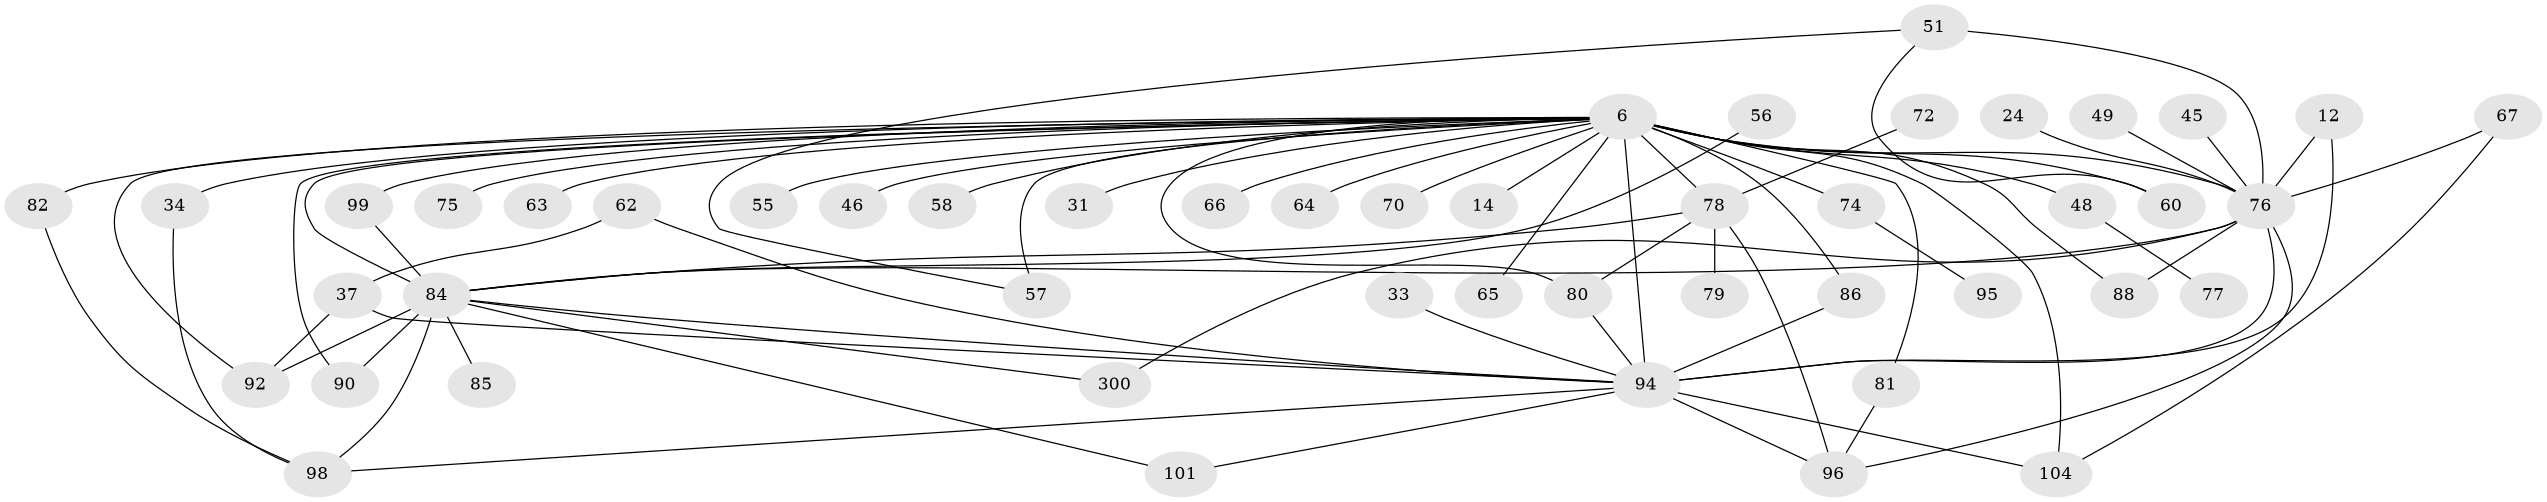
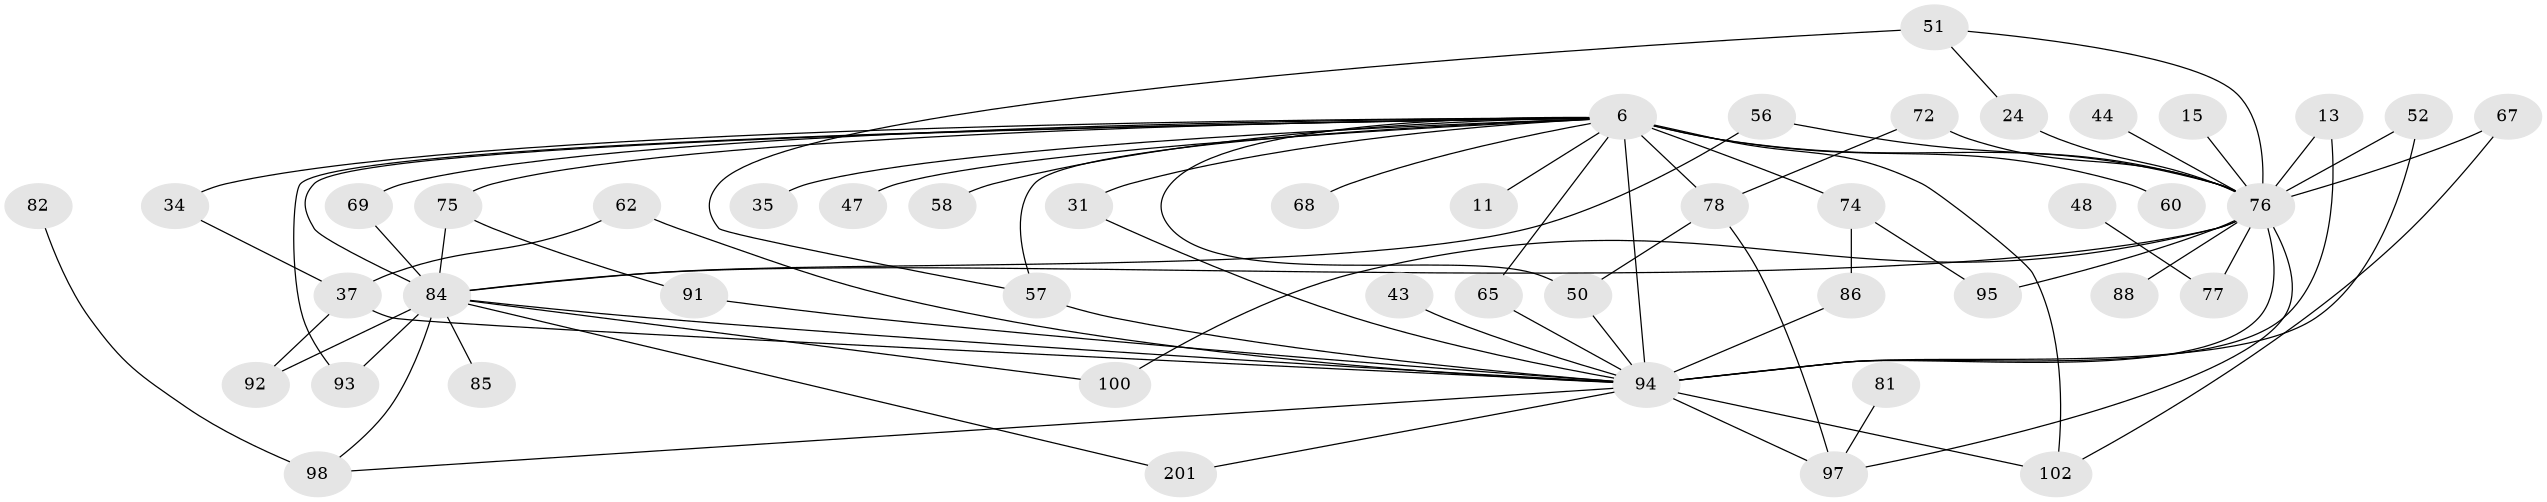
node "49": label "49" -> "44"
node "45": label "45" -> "15"
node "12": label "12" -> "13"
node "52": added
edge "6" -- "82": removed
edge "6" -- "92": removed
edge "56" -- "76": added
edge "6" -- "48": removed
edge "72" -- "76": added
edge "6" -- "81": removed
edge "6" -- "86": now "74" -- "86"
edge "51" -- "60": now "51" -- "24"
edge "6" -- "88": removed
node "99": label "99" -> "69"
node "63": removed
node "55": label "55" -> "35"
node "46": label "46" -> "47"
node "66": removed
node "64": label "64" -> "68"
node "70": removed
node "14": label "14" -> "11"
edge "76" -- "77": added
edge "78" -- "84": now "75" -- "84"
edge "76" -- "95": added
node "91": added
node "33": label "33" -> "43"
node "80": label "80" -> "50"
node "79": removed
edge "31" -- "94": added
edge "65" -- "94": added
edge "57" -- "94": added
edge "34" -- "98": now "34" -- "37"
node "90": label "90" -> "93"
node "300": label "300" -> "100"
node "101": label "101" -> "201"
node "96": label "96" -> "97"
node "104": label "104" -> "102"
